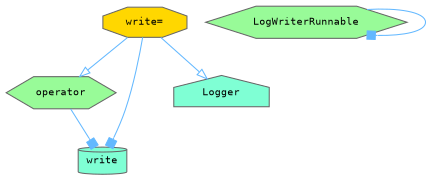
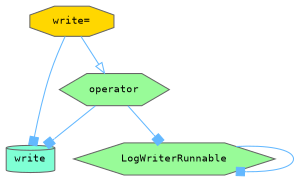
node "Logger": removed
edge "operator" -> "LogWriterRunnable": added
